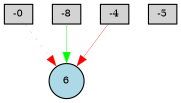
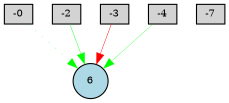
node "-8": label "-8" -> "-2"
node "-3": added
node "-5": label "-5" -> "-7"
edge "-0" -> "6": color red -> green
edge "-4" -> "6": color red -> green
